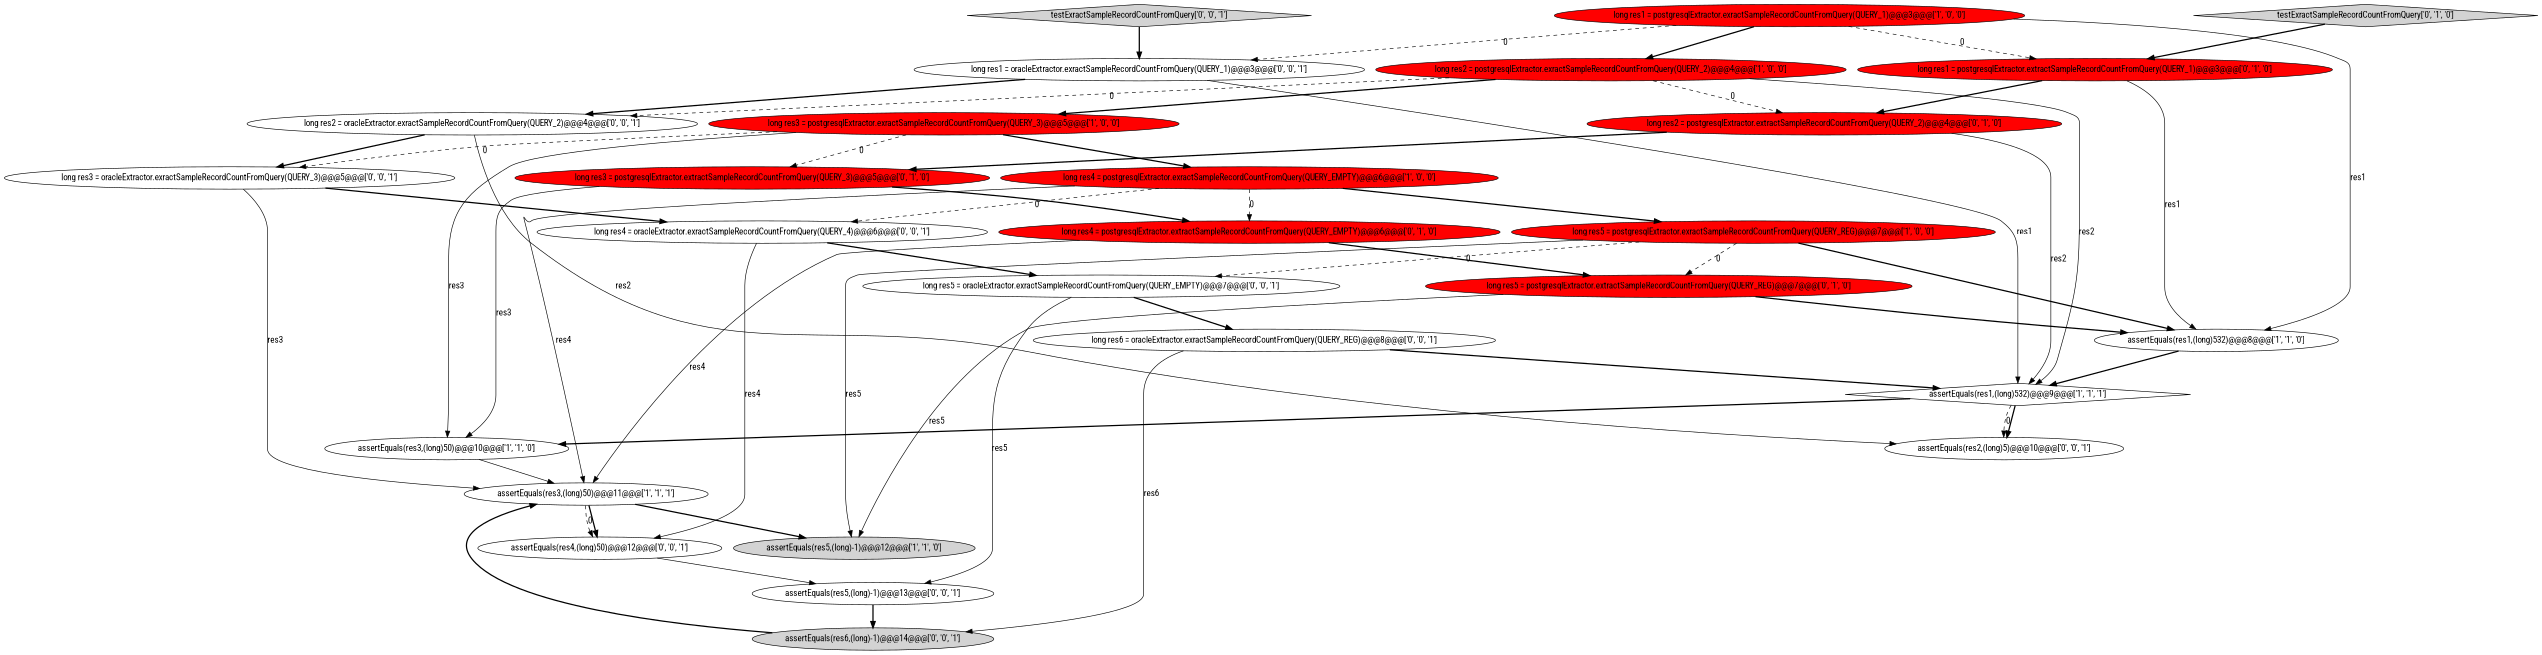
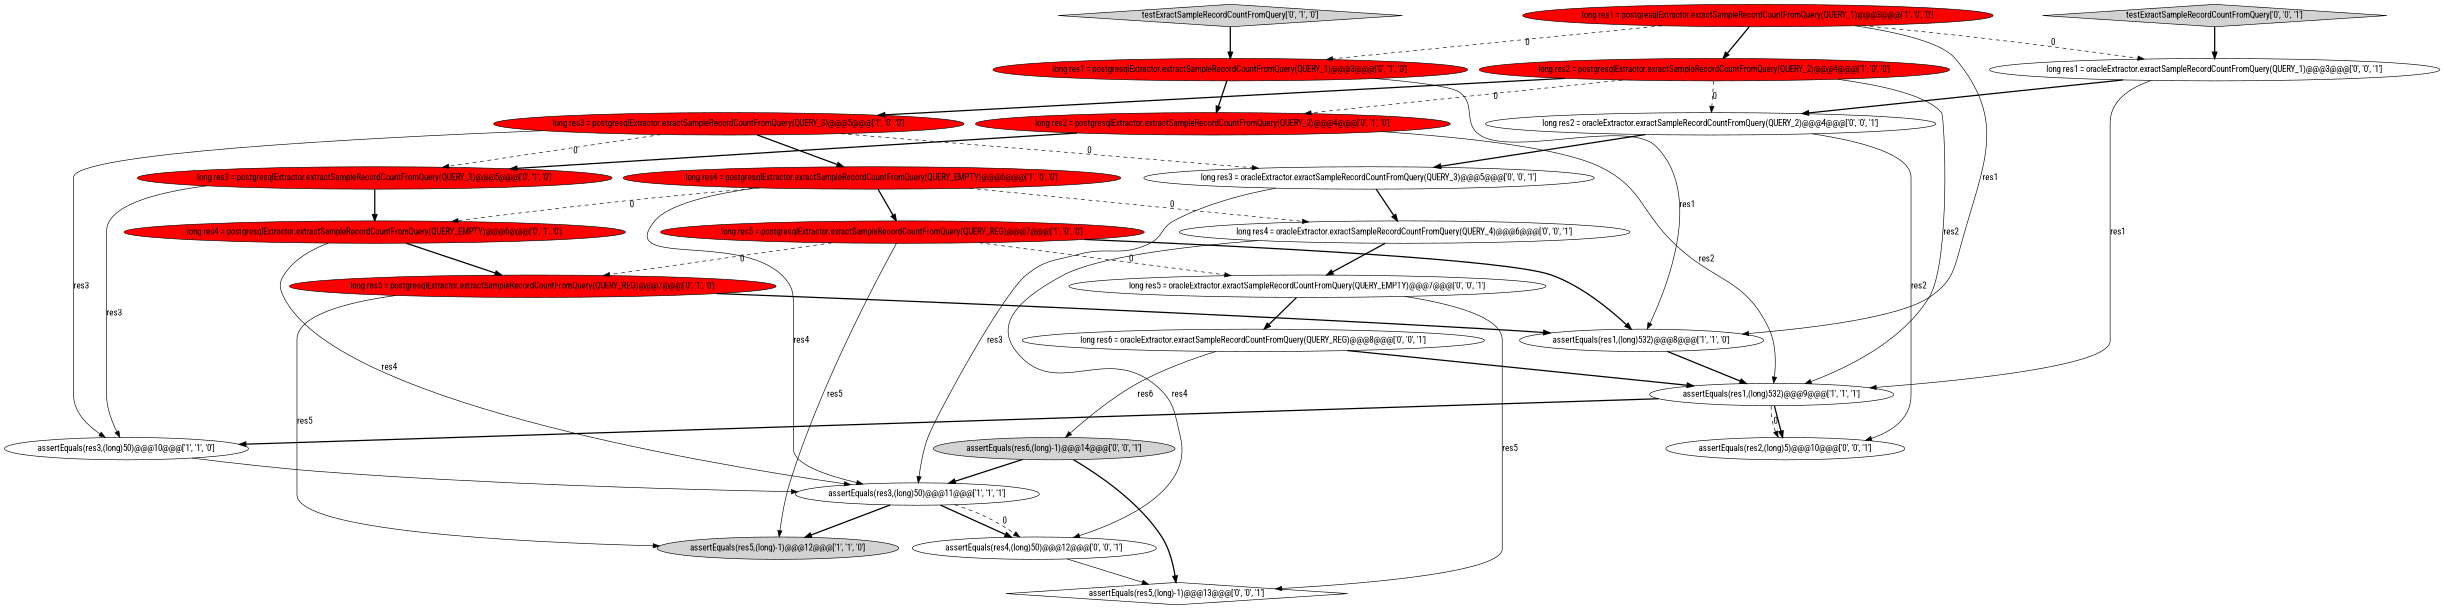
node "assertEquals(res1,(long)532)@@@9@@@['1', '1', '1']": shape diamond -> ellipse
node "assertEquals(res5,(long)-1)@@@13@@@['0', '0', '1']": shape ellipse -> diamond
edge "assertEquals(res5,(long)-1)@@@13@@@['0', '0', '1']" -> "assertEquals(res6,(long)-1)@@@14@@@['0', '0', '1']": reversed
